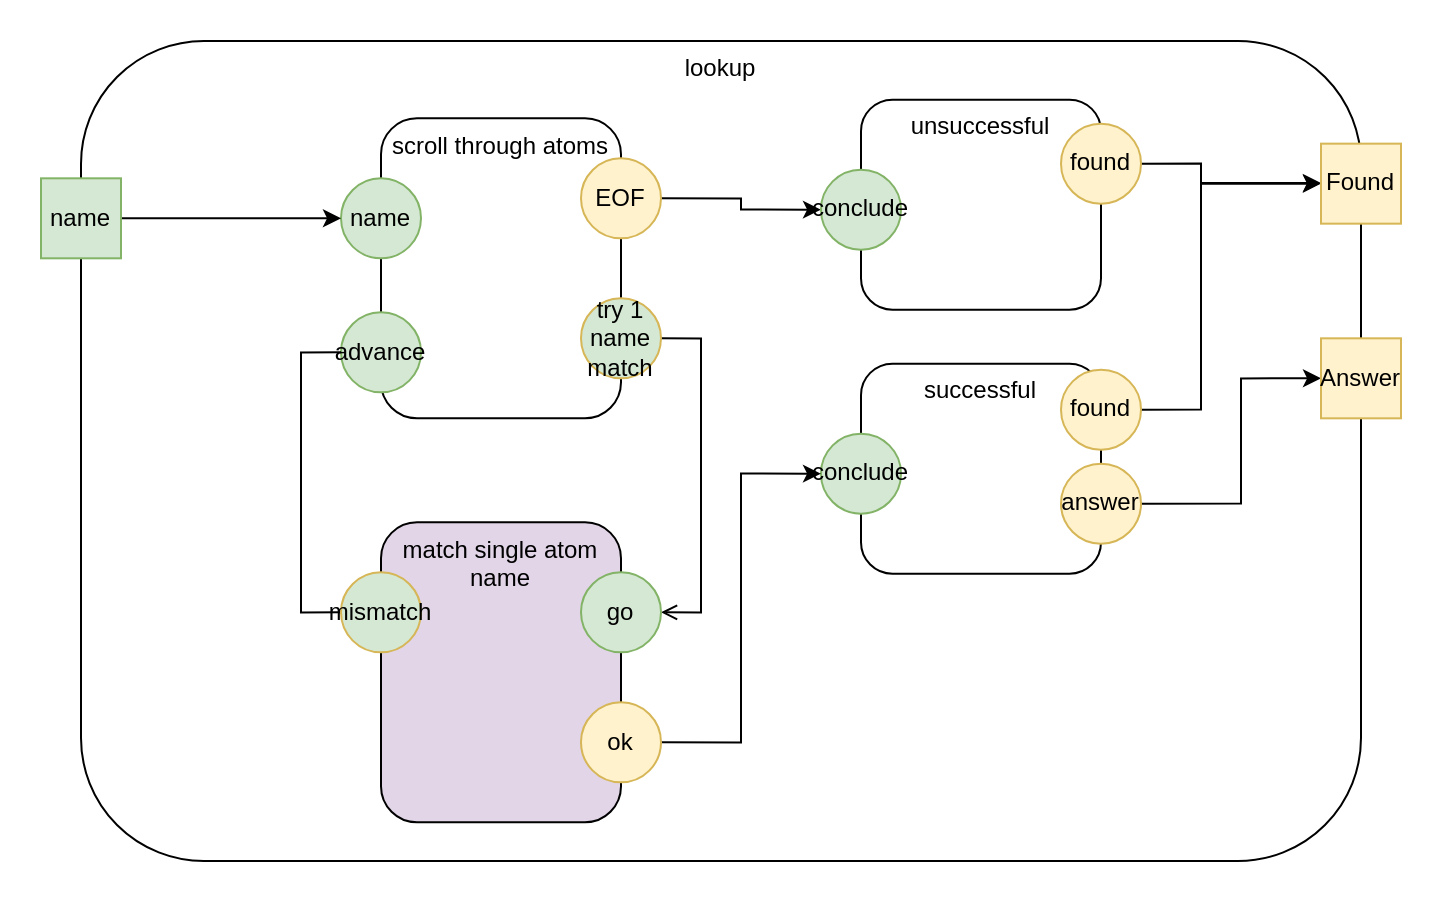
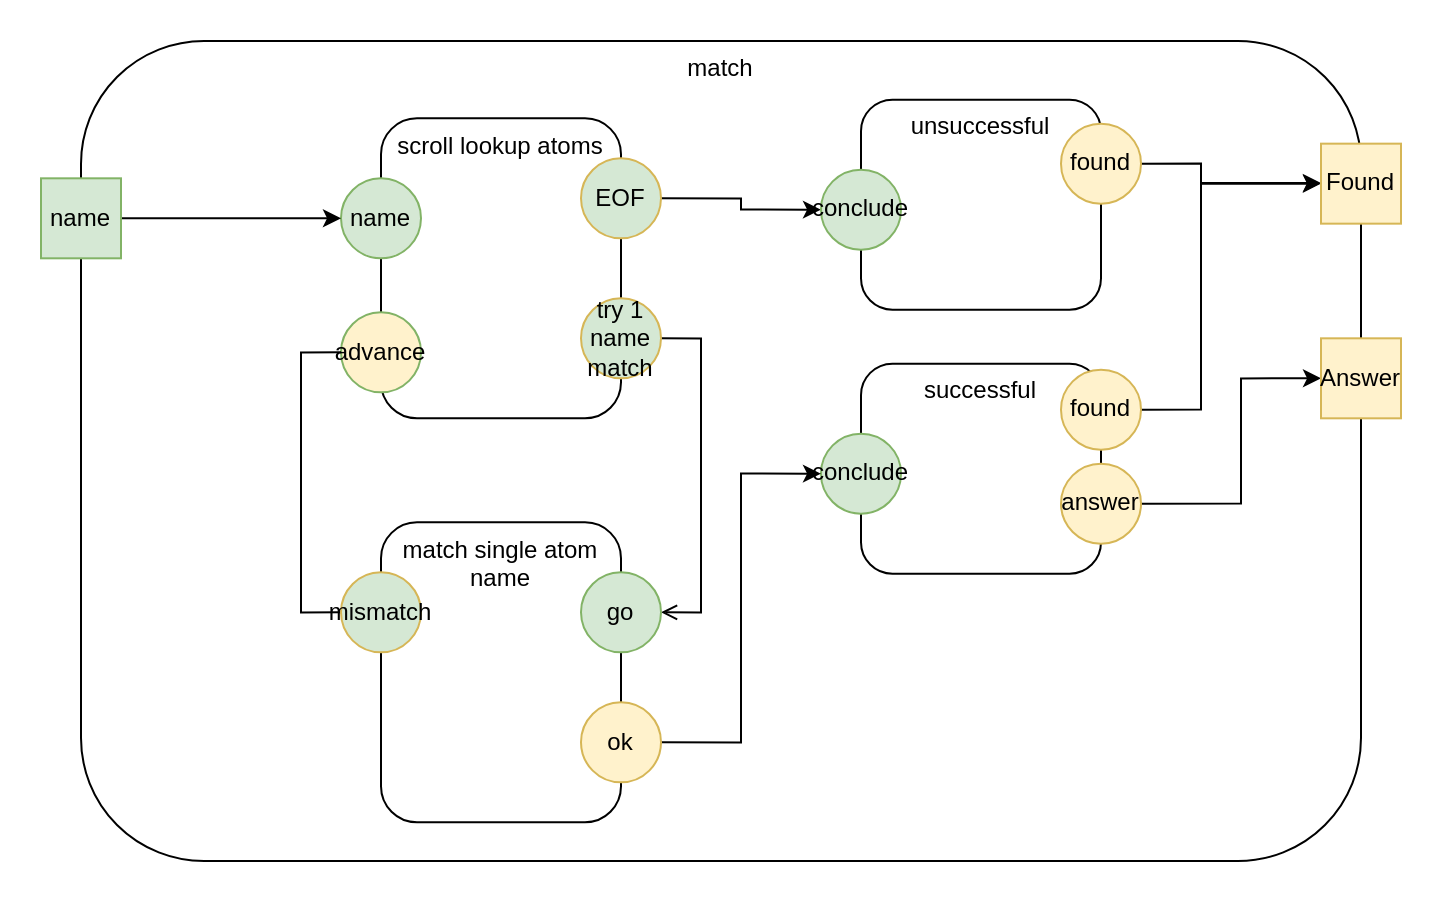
node "lookup": label "lookup" -> "match"
node "scroll through atoms": label "scroll through atoms" -> "scroll lookup atoms"
node "EOF": fillcolor #fff2cc -> #d5e8d4
node "advance": fillcolor #d5e8d4 -> #fff2cc
node "match single atom name": fillcolor #e1d5e7 -> #ffffff
